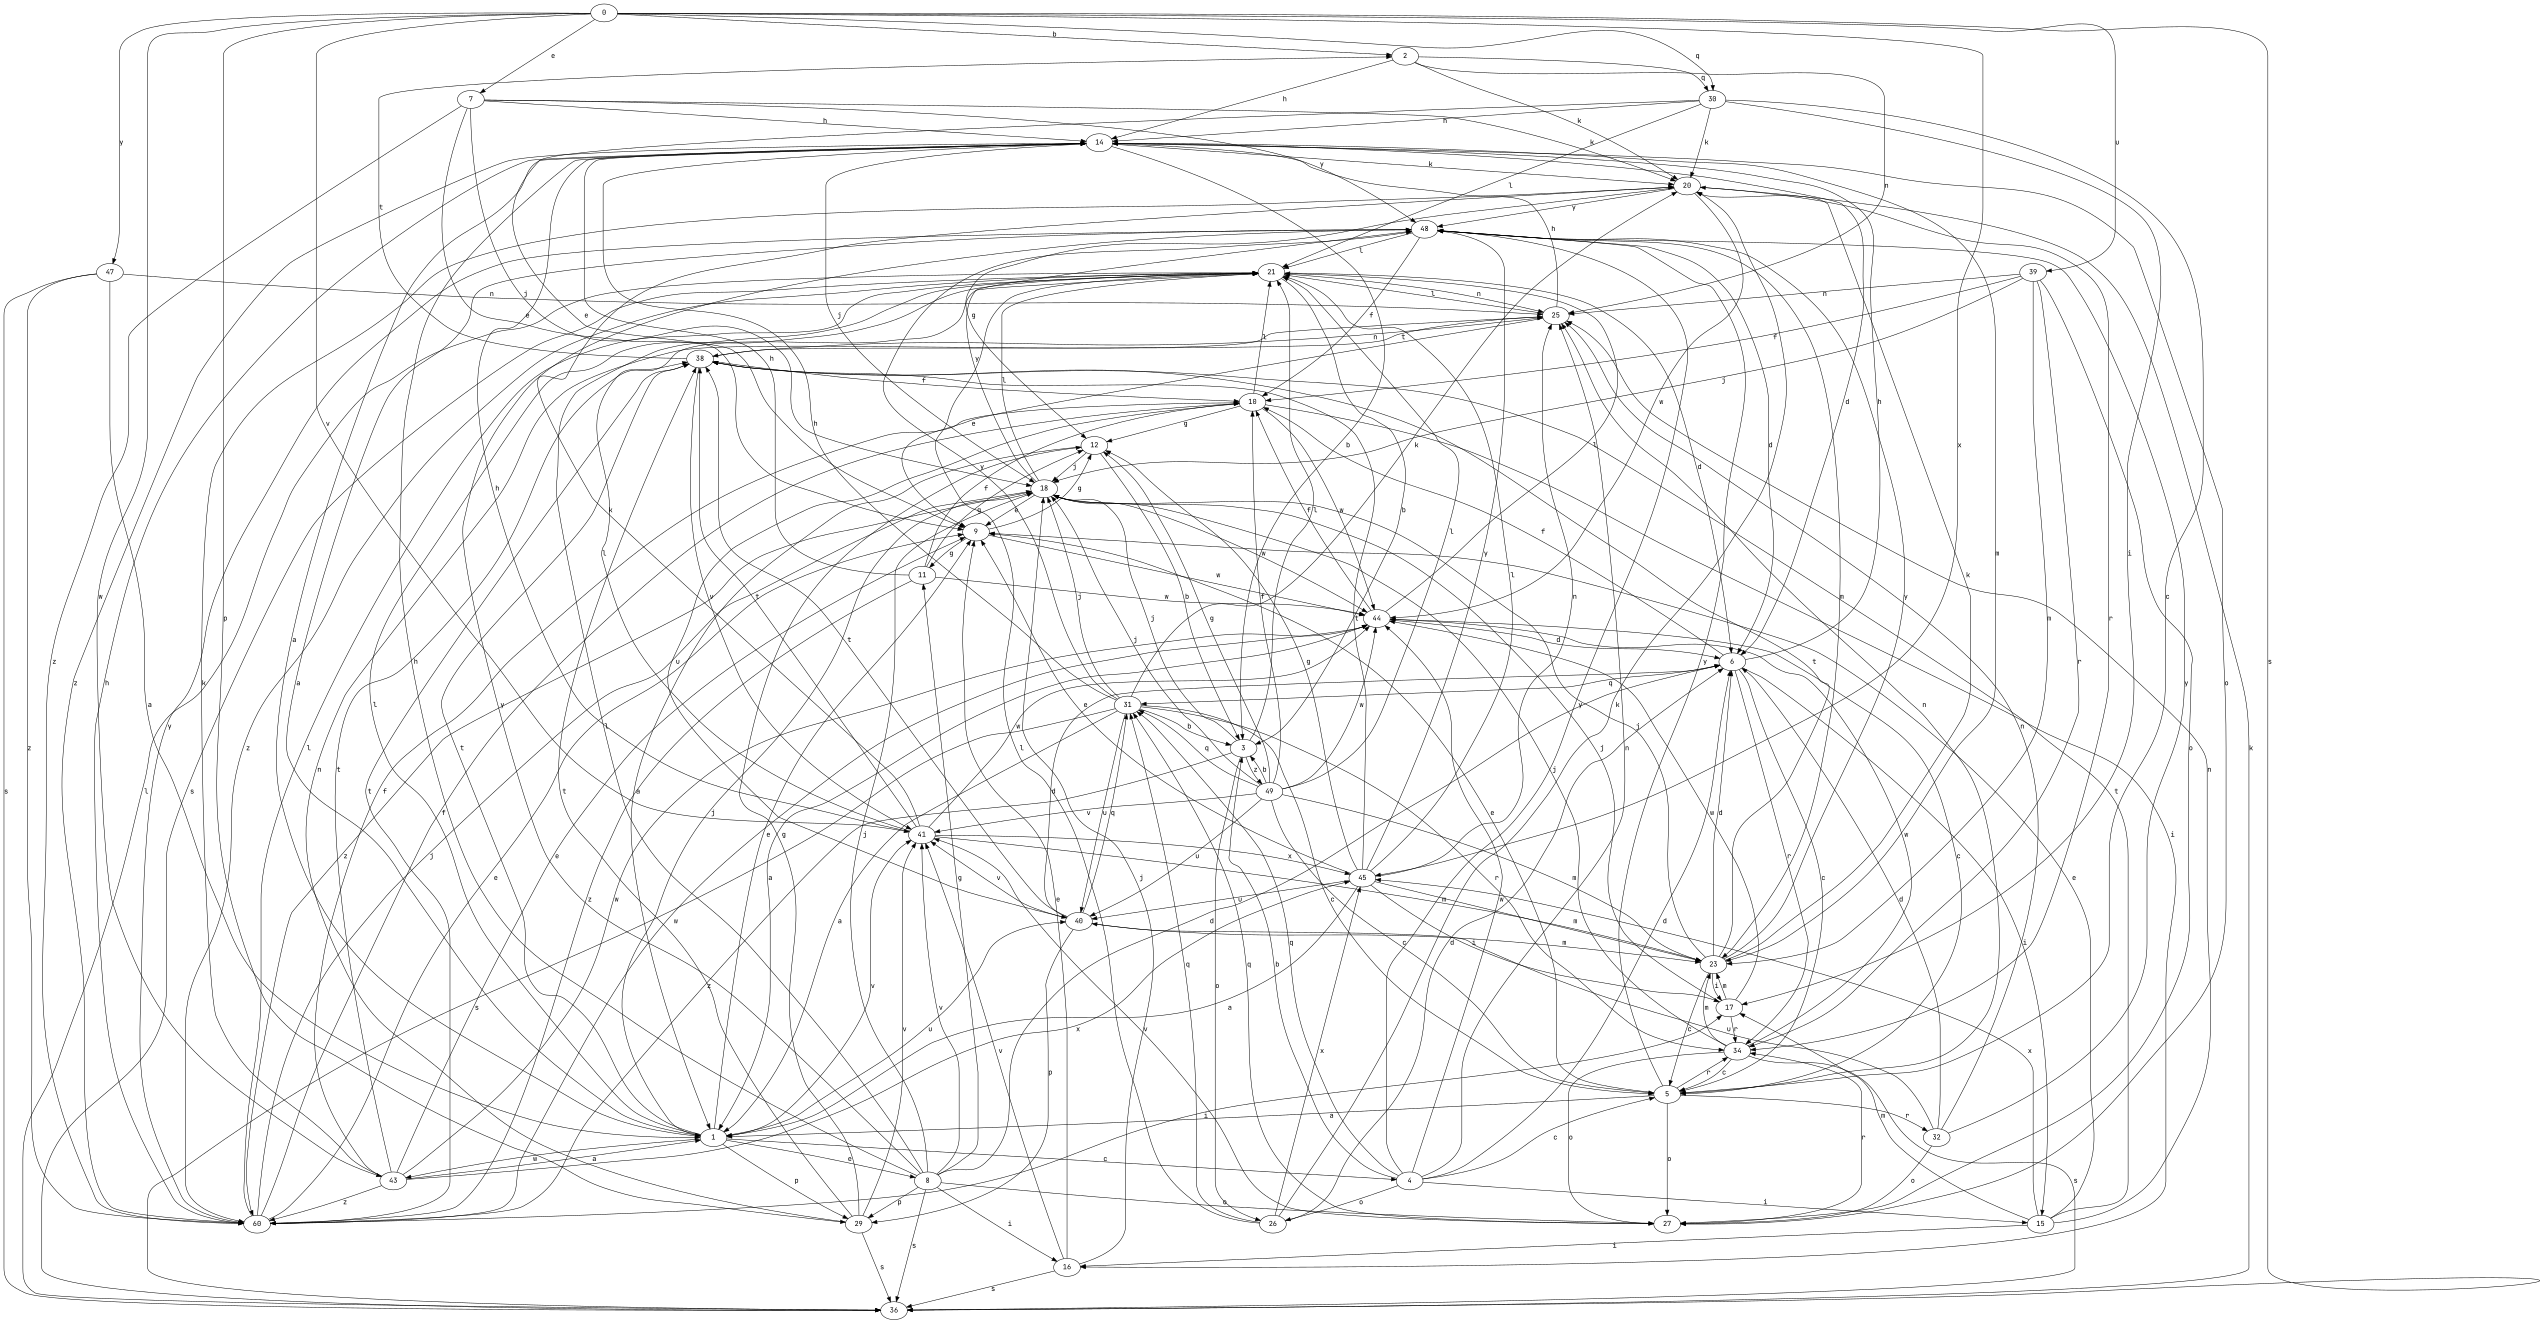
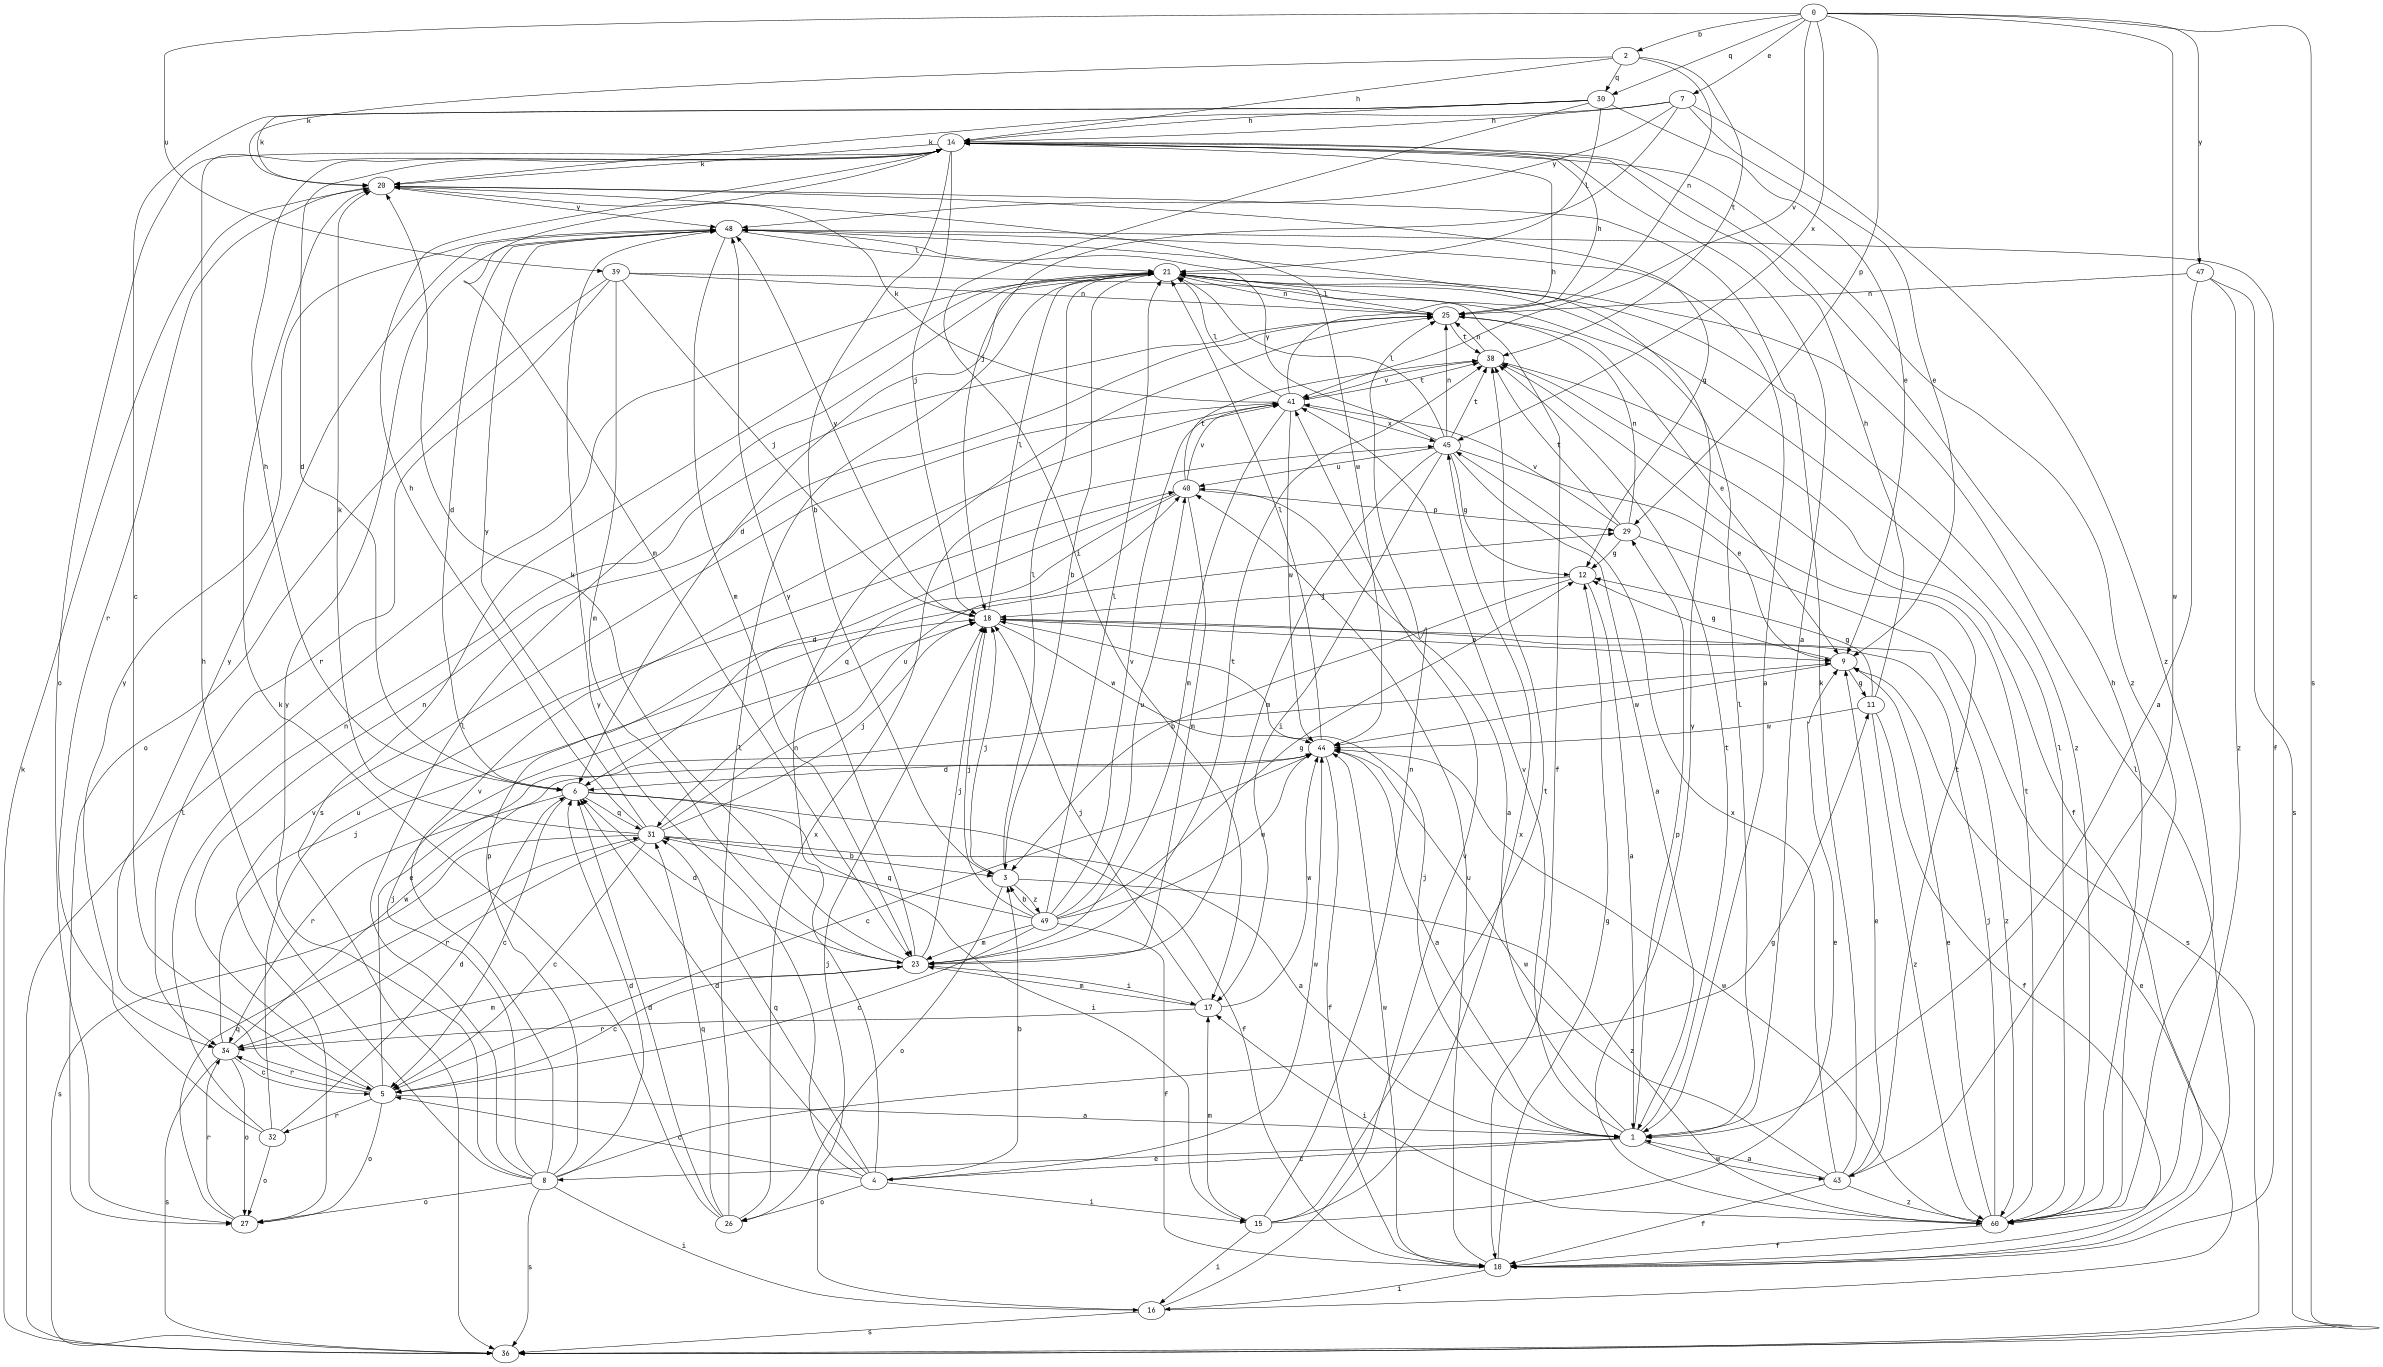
edge "38" -> "2": reversed
edge "1" -> "9": removed, label "e"
edge "1" -> "40": label "u" -> "a"
